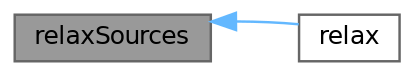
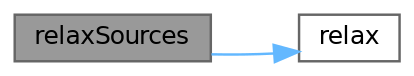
edge "relax" -> "relaxSources": reversed
